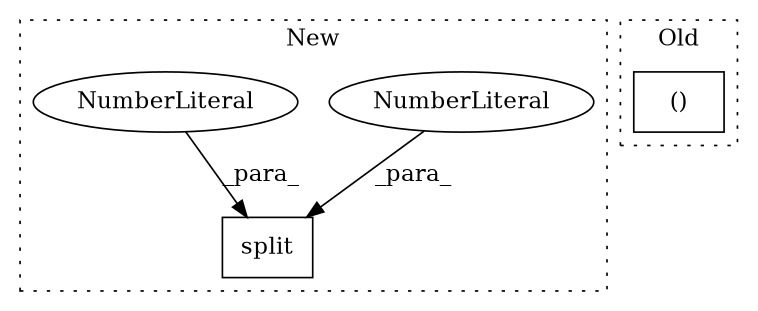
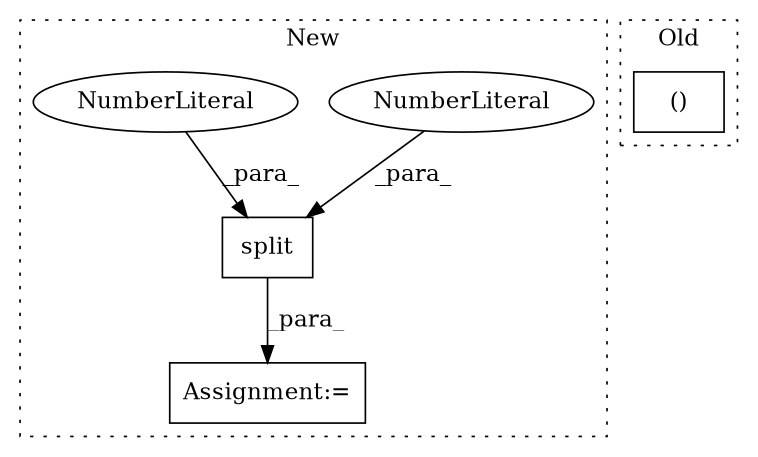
node "Assignment:=": added
